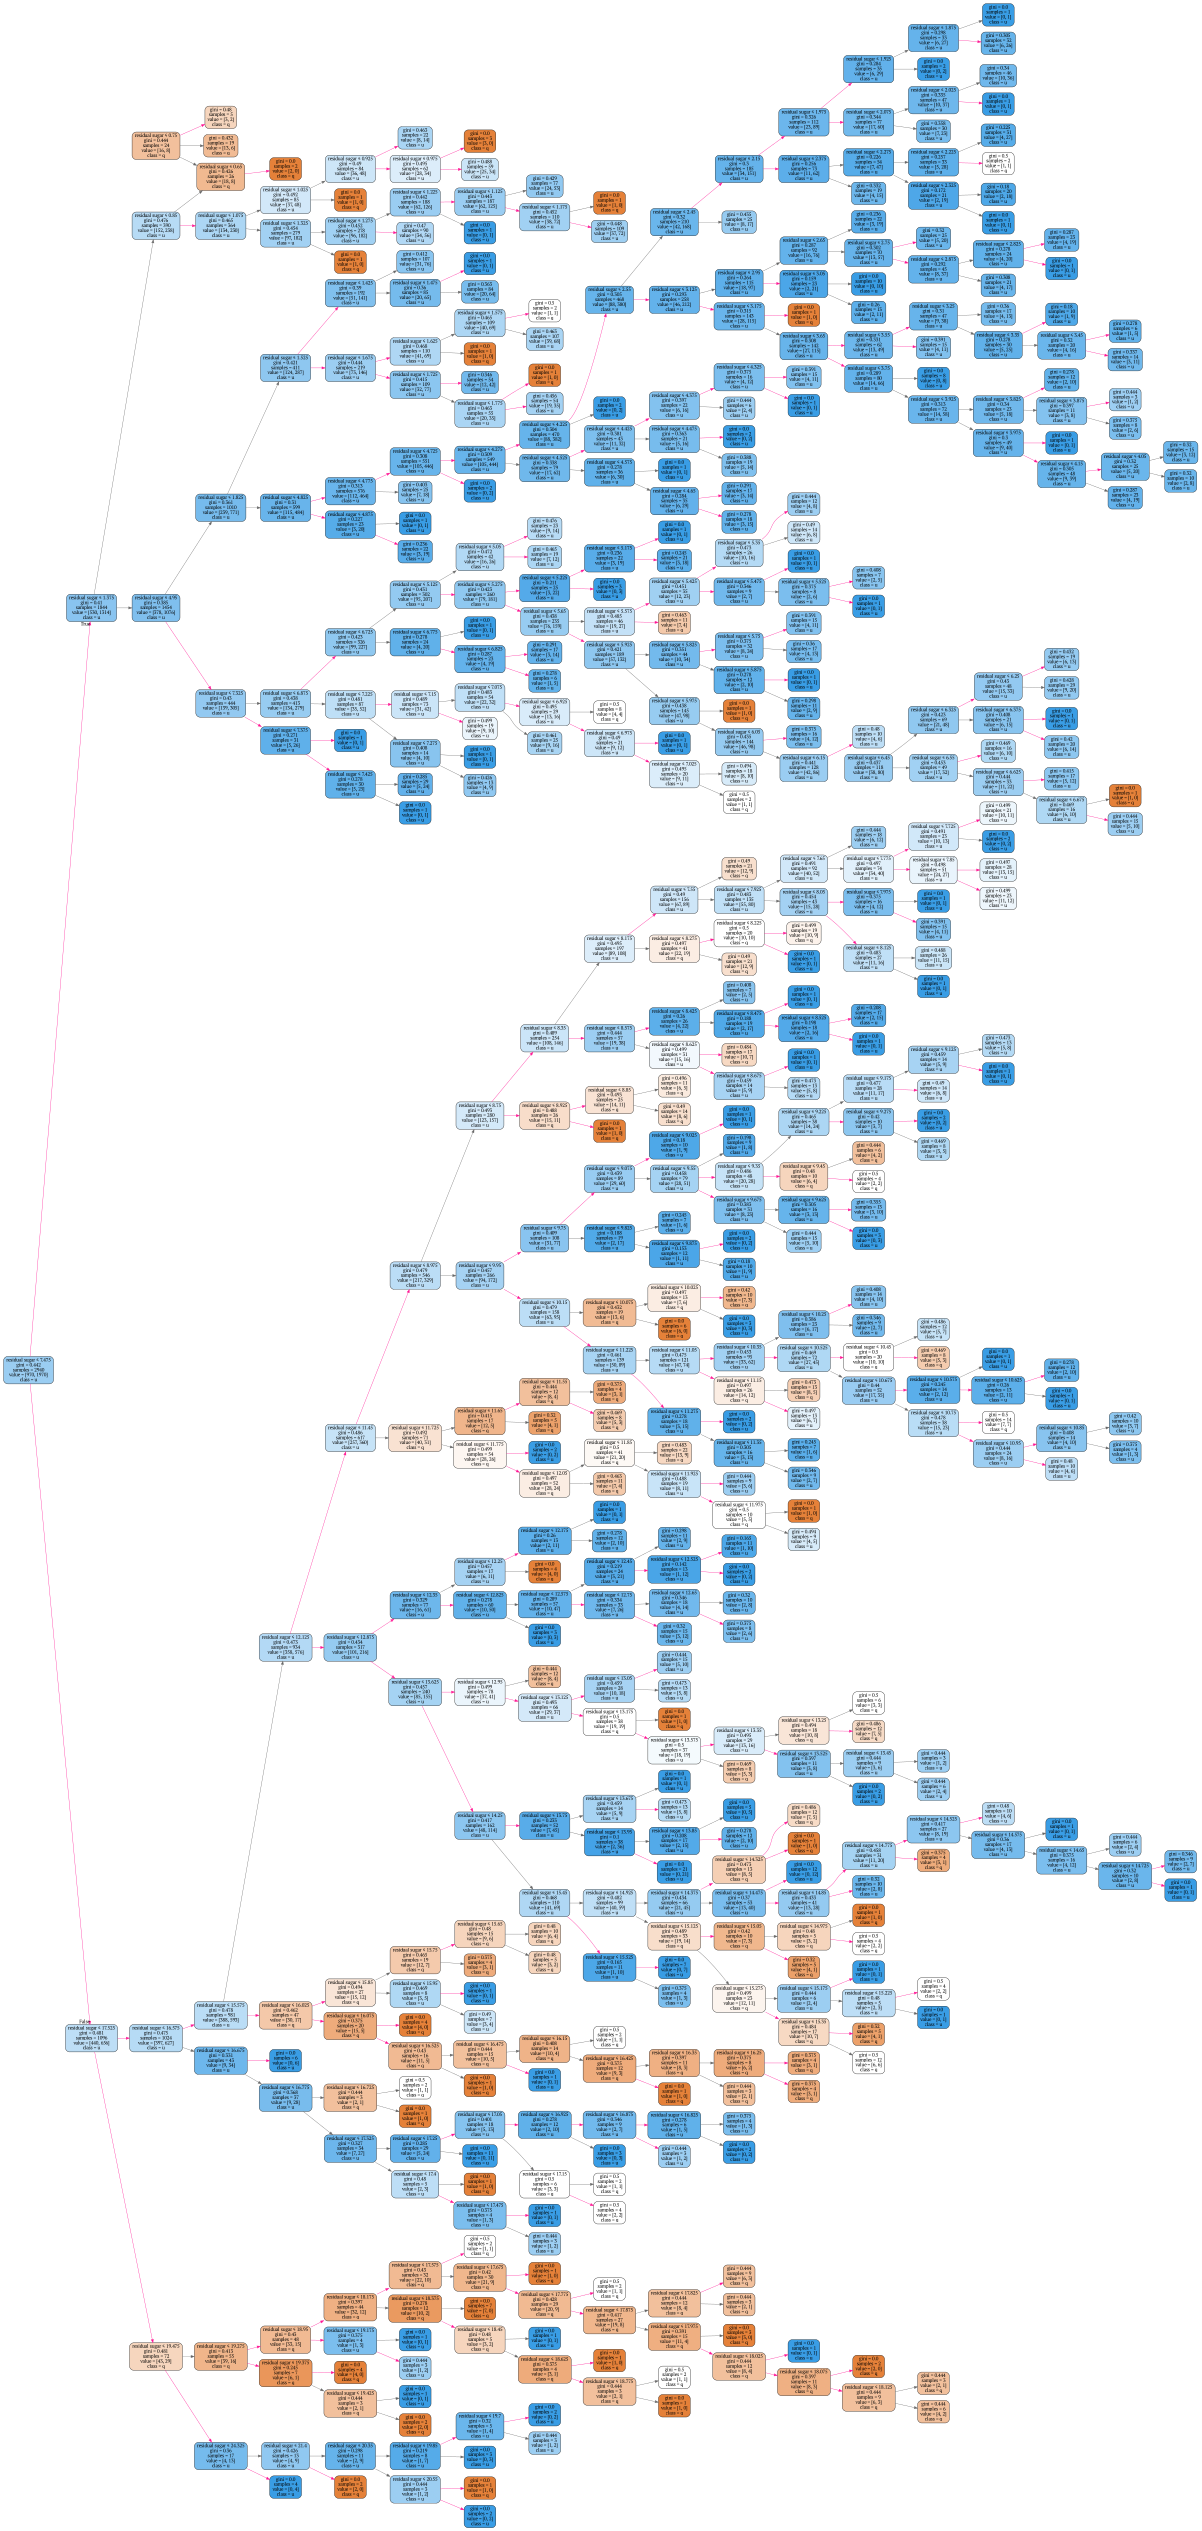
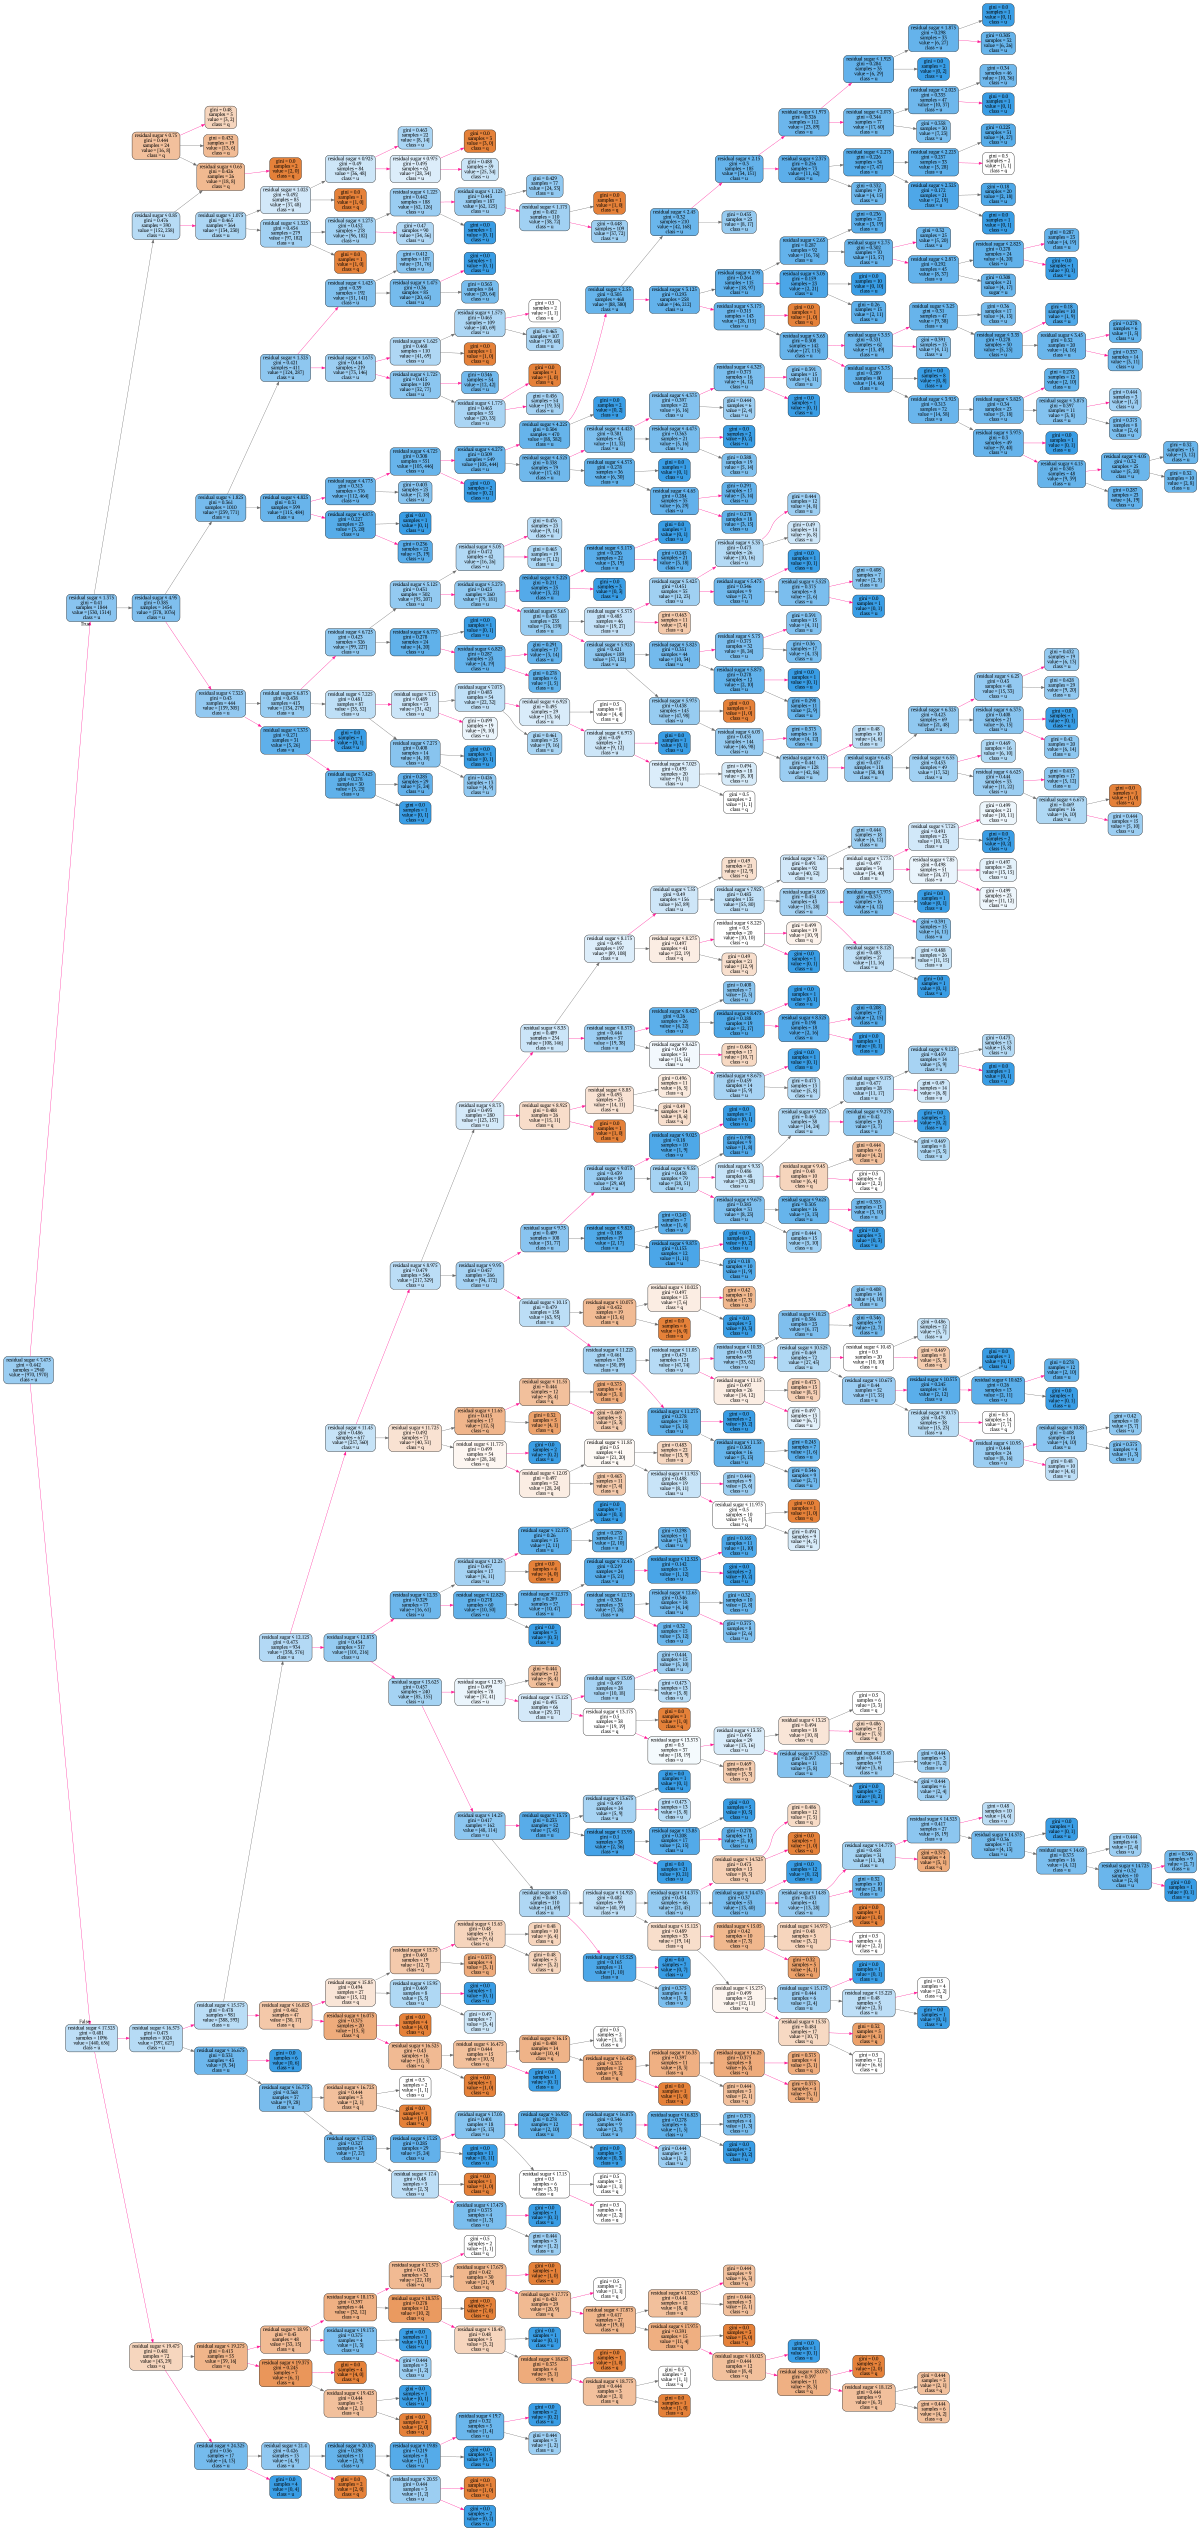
node "gini = 0.308": text "class = u" -> "sugar = u"
edge "residual sugar ≤ 6.15" -> "residual sugar ≤ 6.45": added
